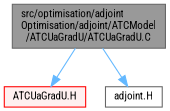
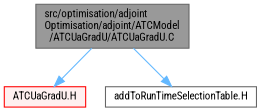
node "adjoint.H": label "adjoint.H" -> "addToRunTimeSelectionTable.H"
